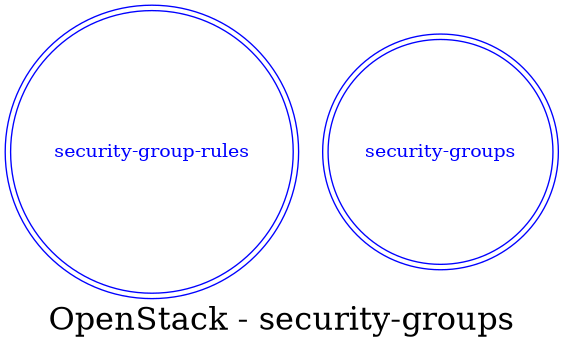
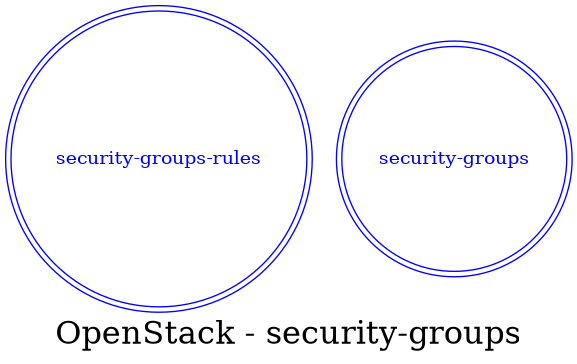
node "security-group-rules": label "security-group-rules" -> "security-groups-rules"
